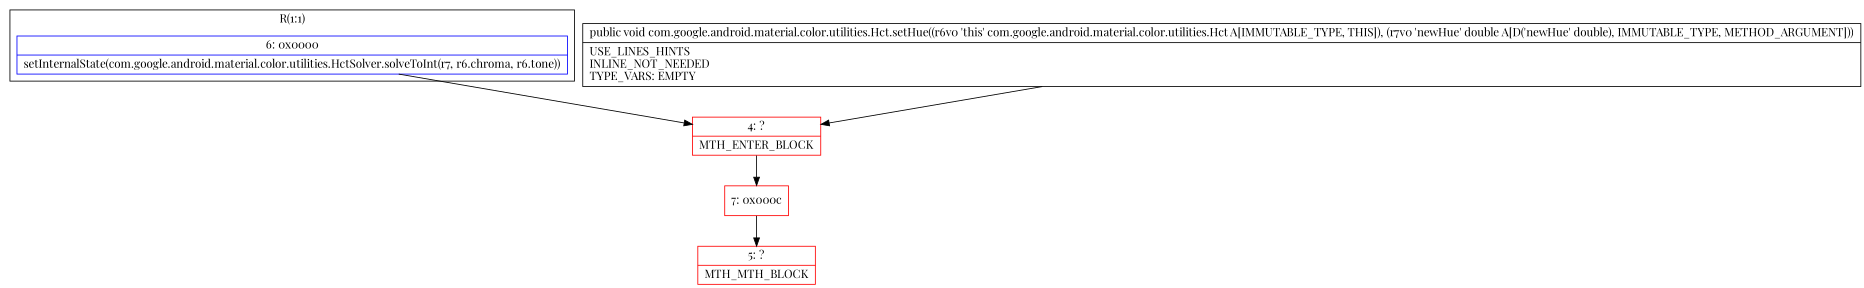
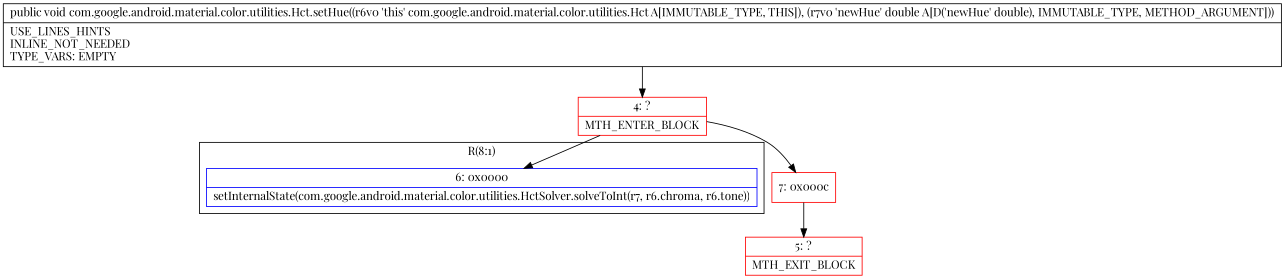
cluster "R(1:1)": label "R(1:1)" -> "R(8:1)"
edge "6: 0x0000" -> "4: ?": reversed
node "5: ?": text "MTH_MTH_BLOCK" -> "MTH_EXIT_BLOCK"
